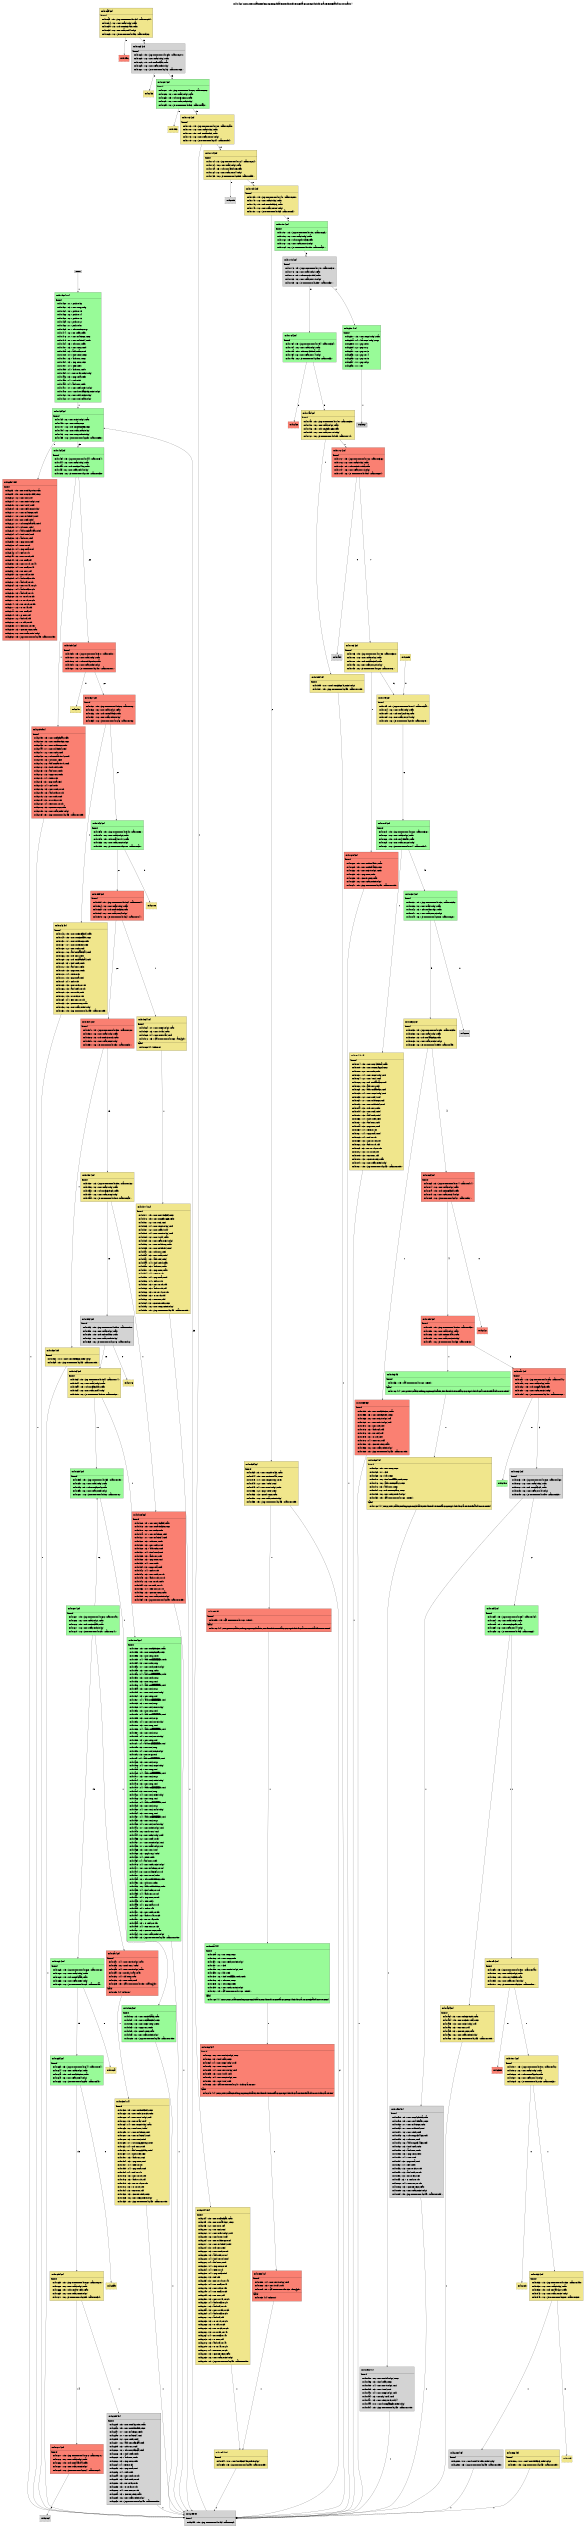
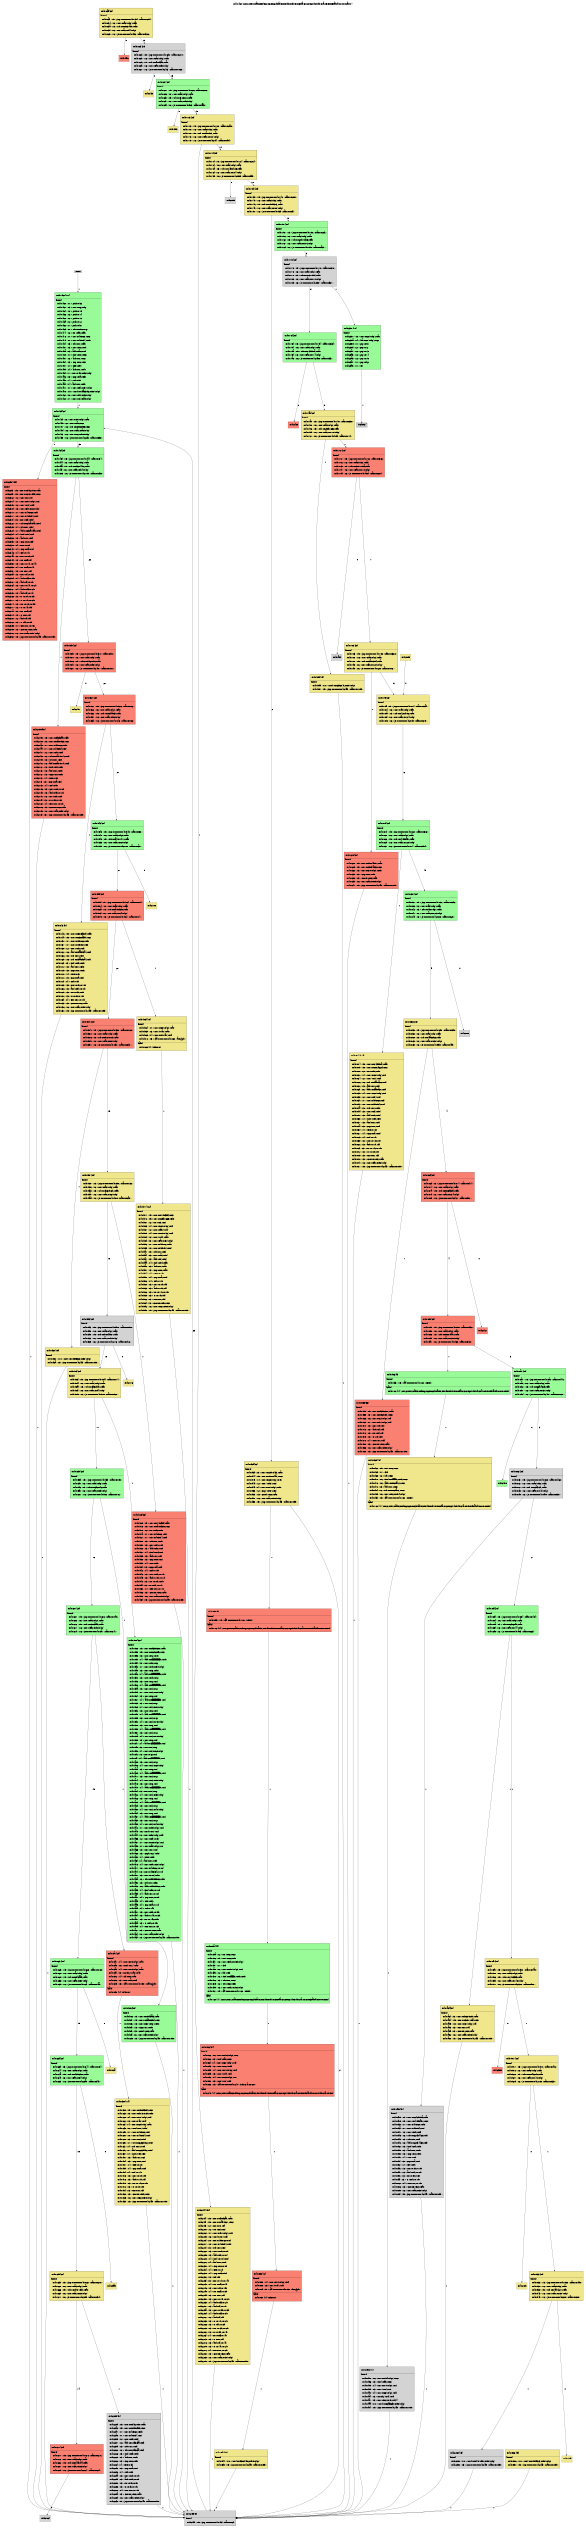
node "0x4018a7 [28]": fillcolor salmon -> palegreen
edge "0x401607 [28]" -> "0x4015eb [28]": reversed
edge "0x4021f4 [154]" -> "0x401ef4 [15]": now "0x4021f4 [154]" -> "0x4024f9 [5]"
